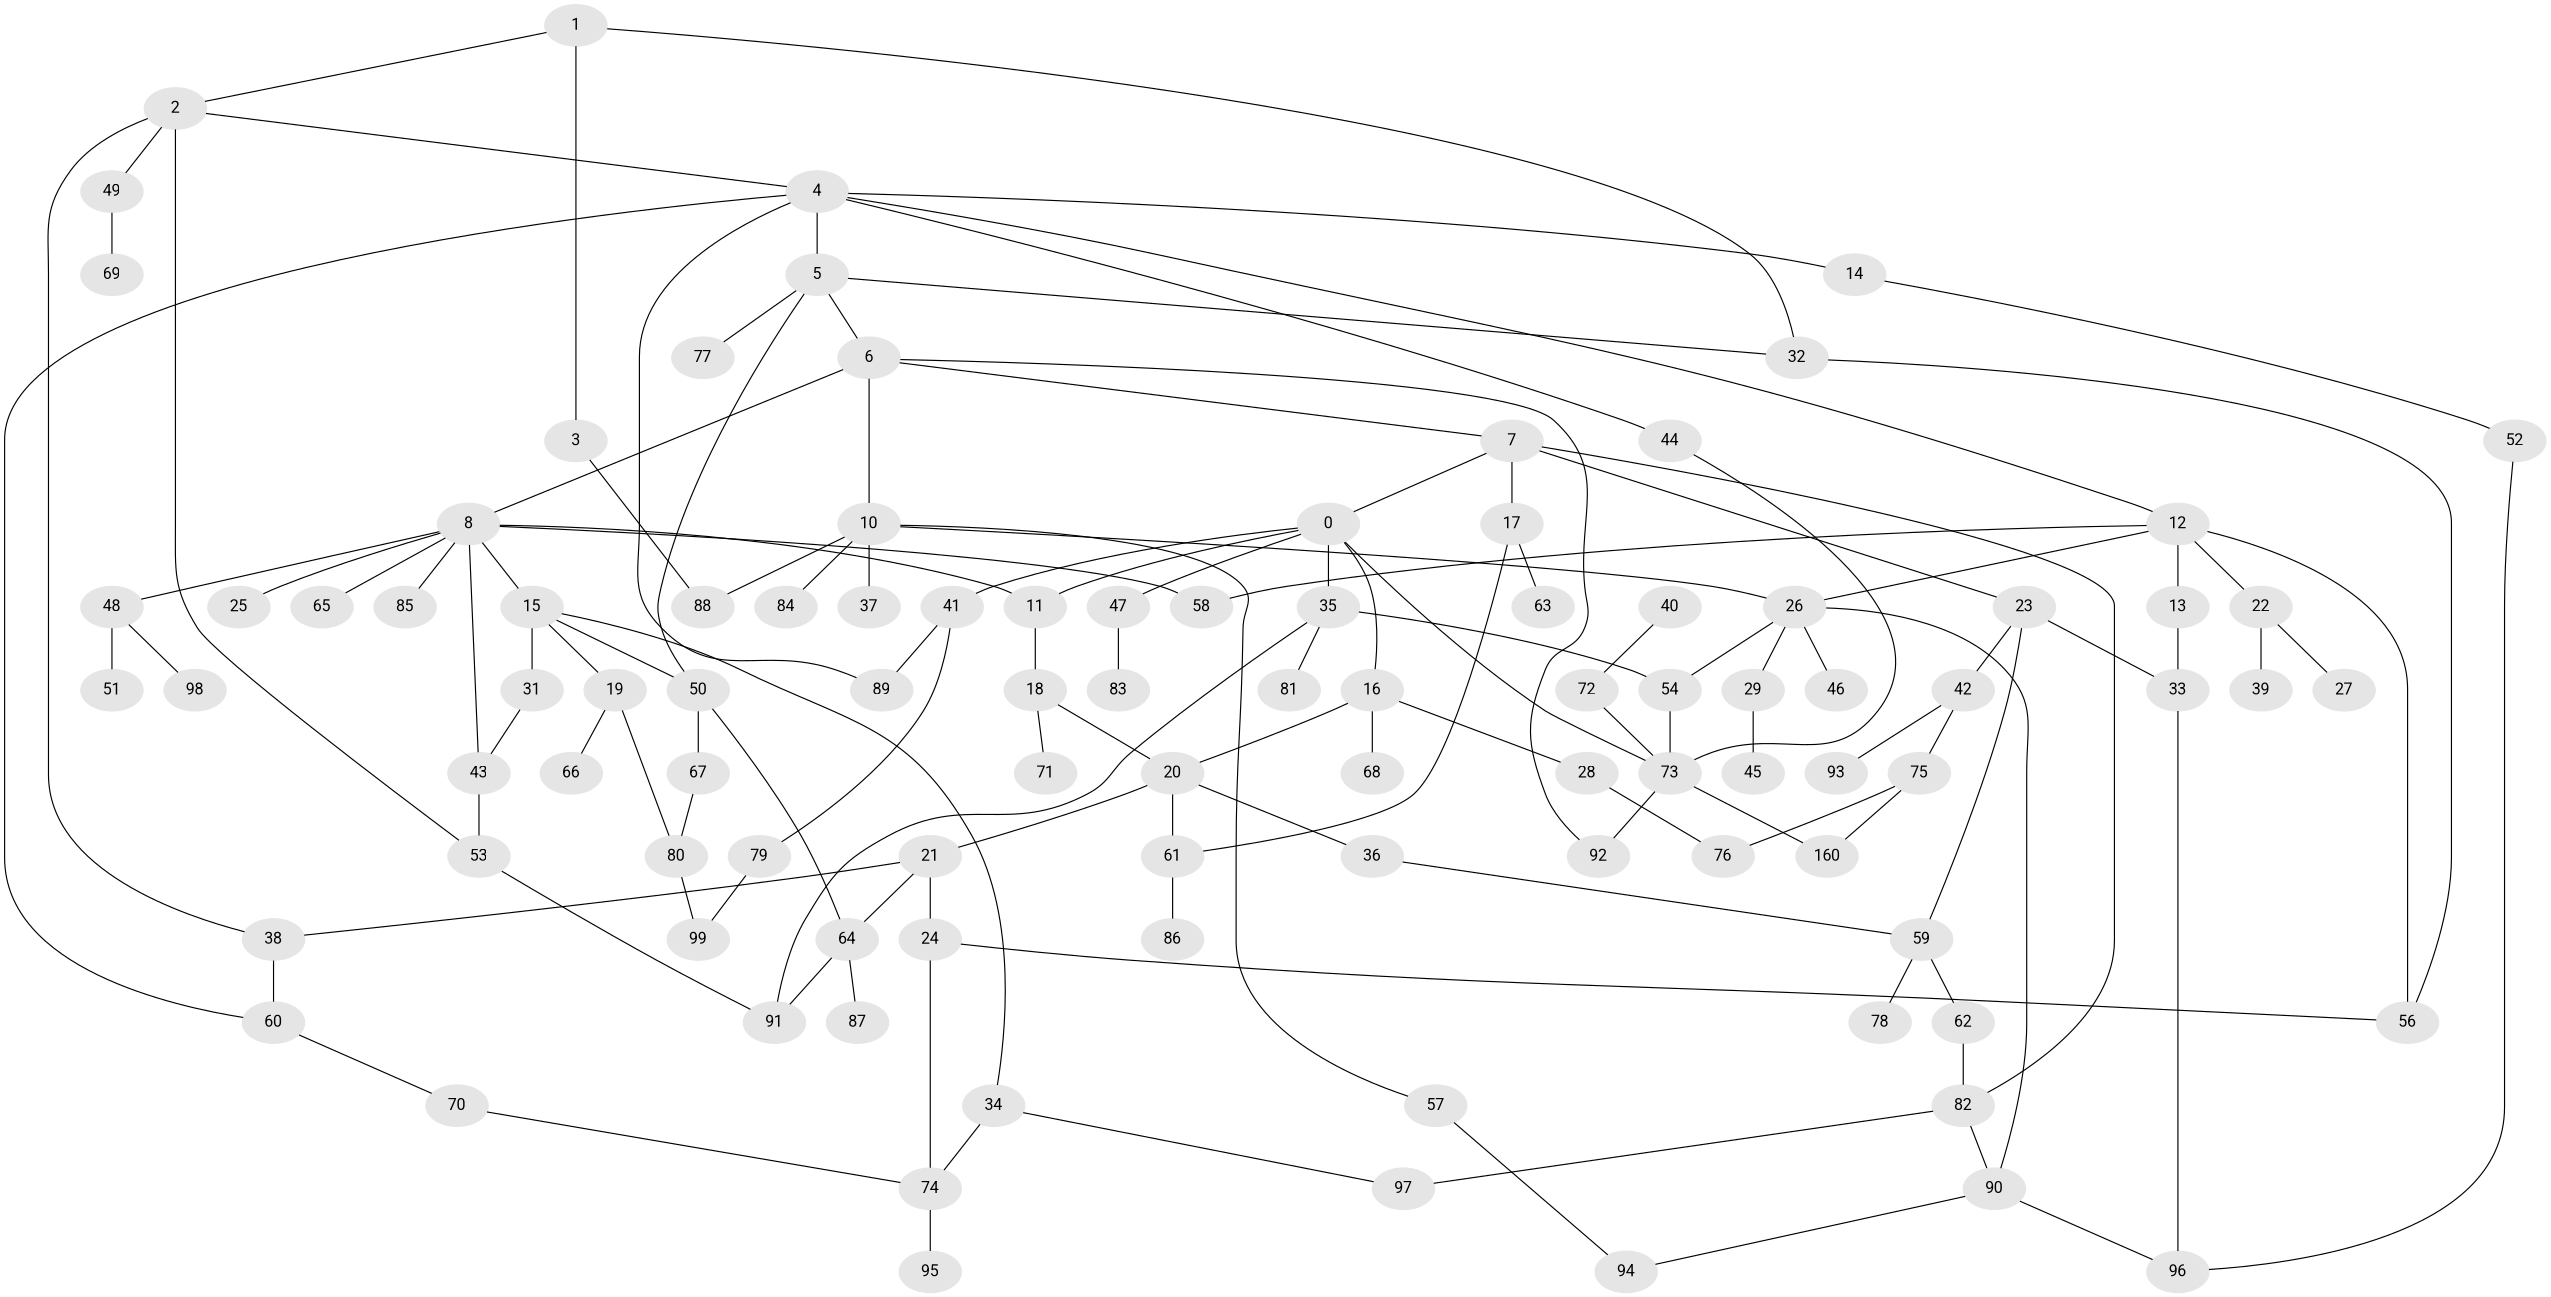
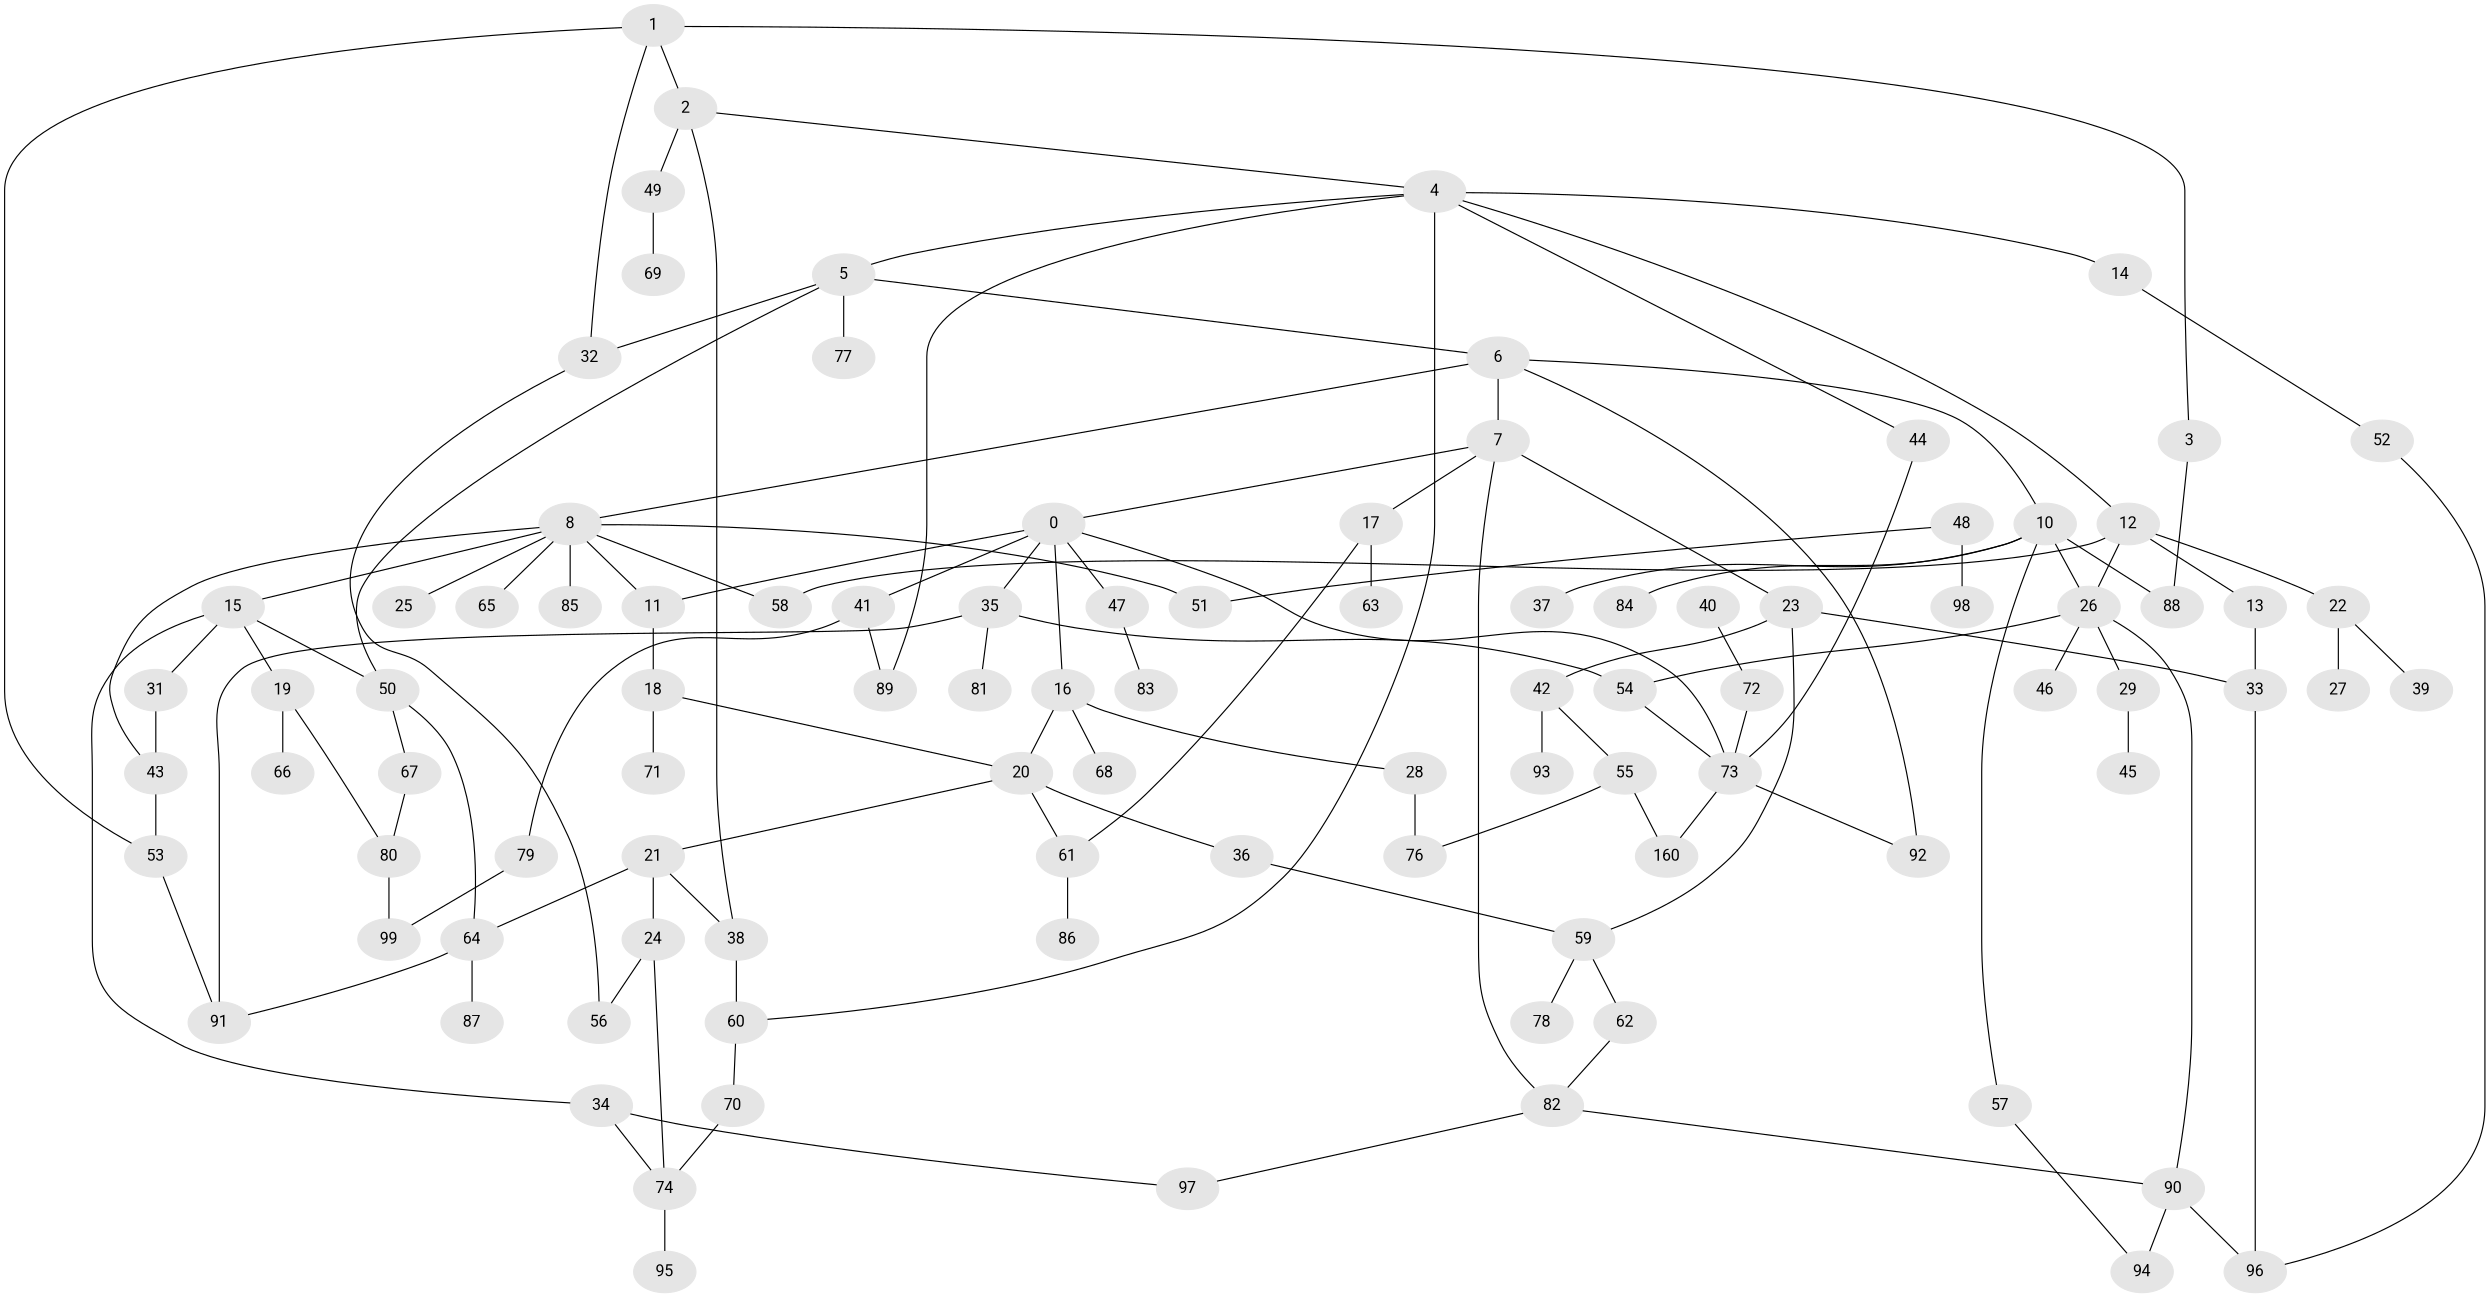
edge "2" -- "53": now "1" -- "53"
edge "8" -- "48": now "8" -- "51"
edge "12" -- "56": removed
node "75": label "75" -> "55"
